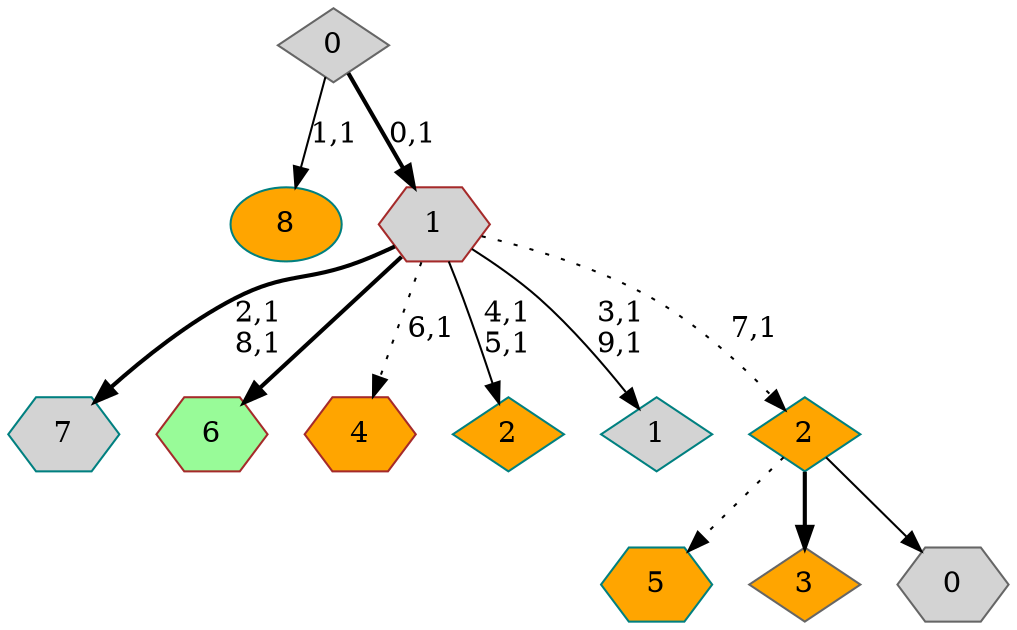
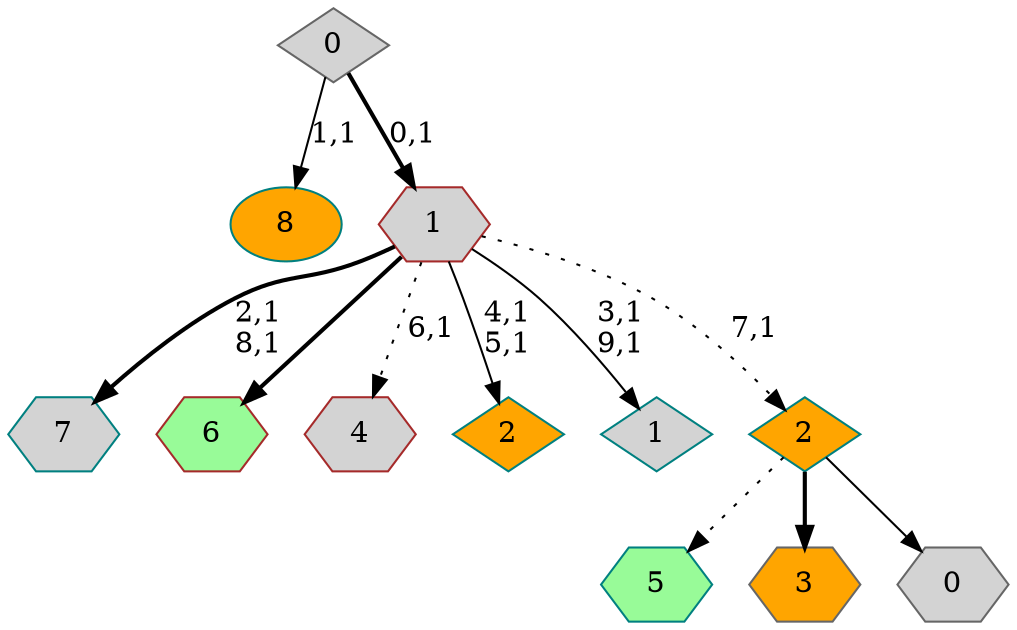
node "4": fillcolor orange -> lightgrey
node "5": fillcolor orange -> palegreen
node "3": shape diamond -> hexagon
